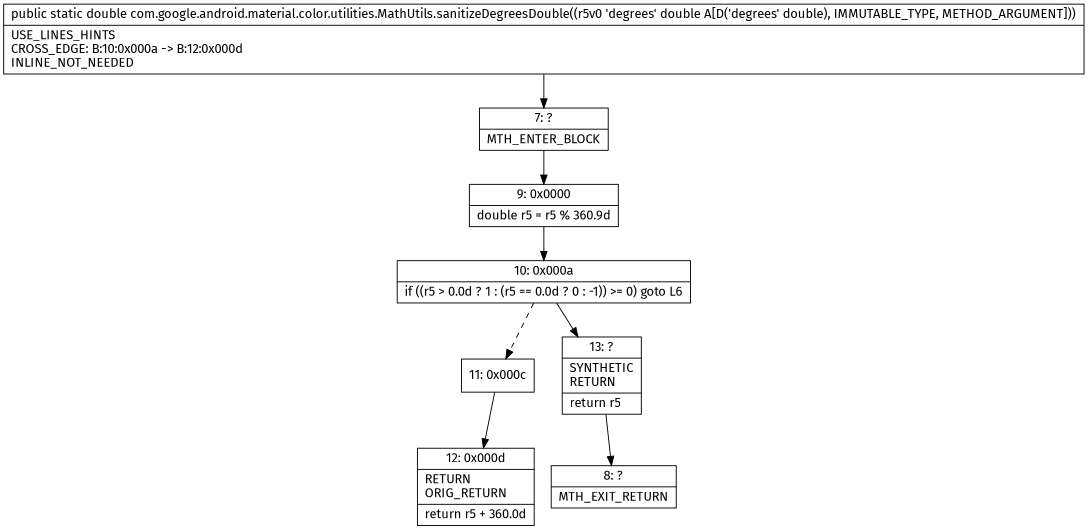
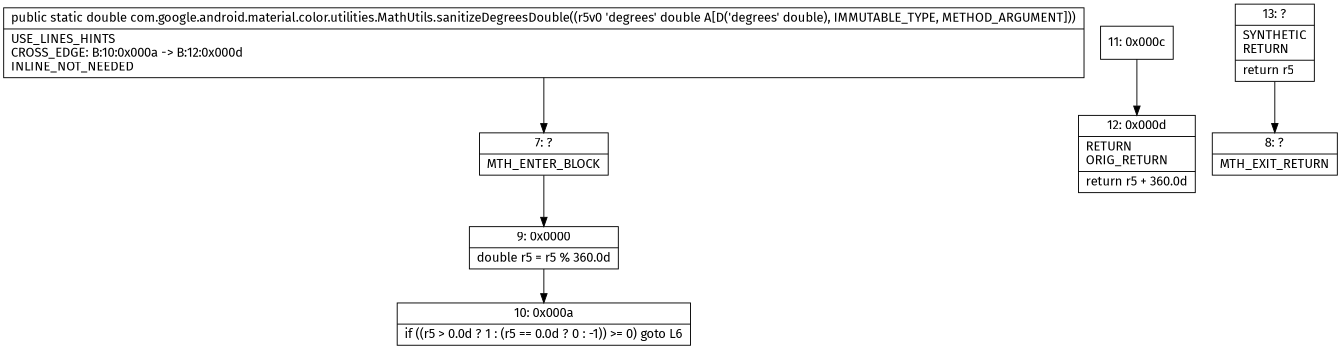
node "9: 0x0000": text "double r5 = r5 % 360.9d" -> "double r5 = r5 % 360.0d"
edge "10: 0x000a" -> "13: ?": removed
edge "10: 0x000a" -> "11: 0x000c": removed
